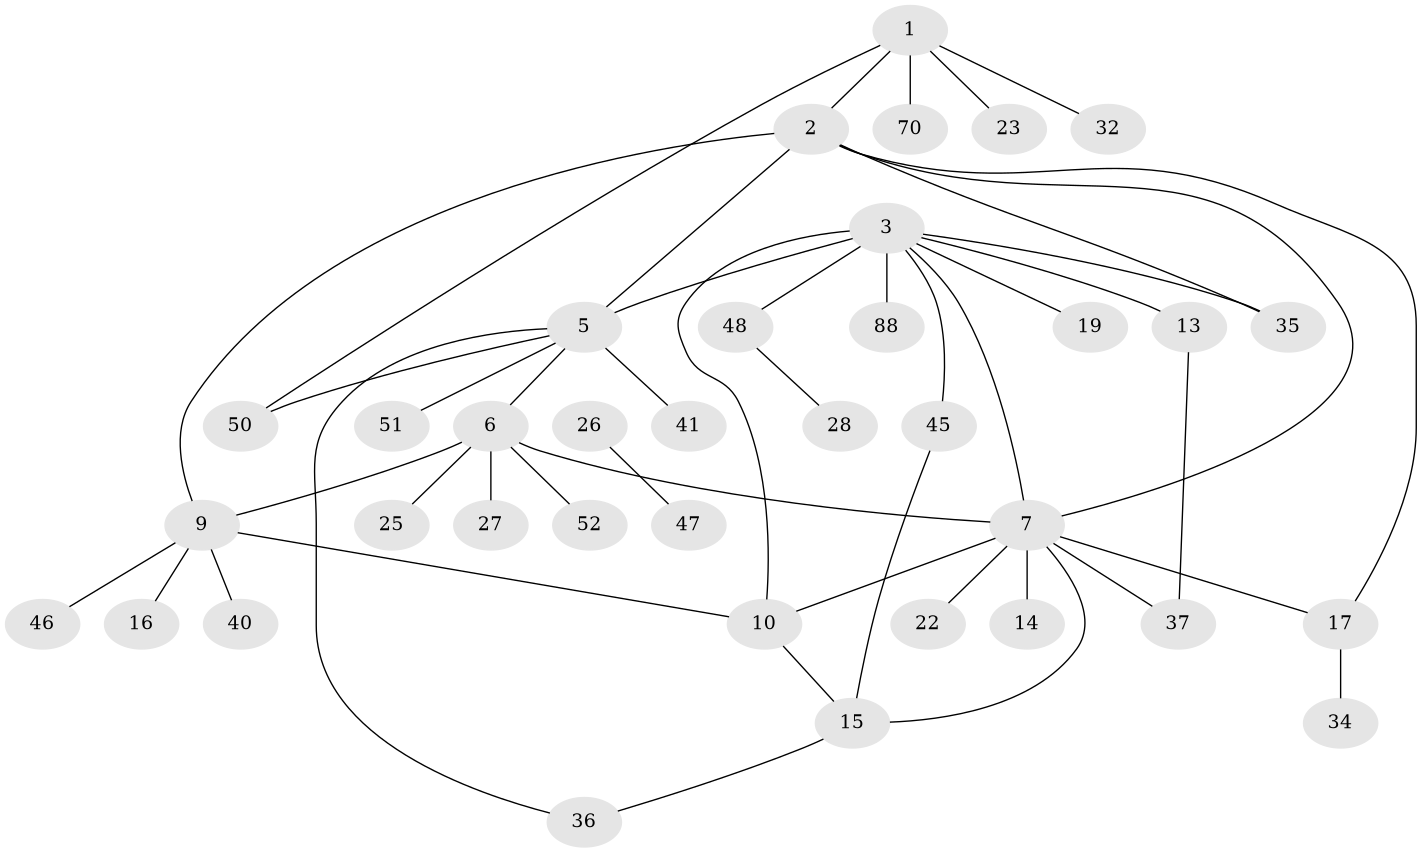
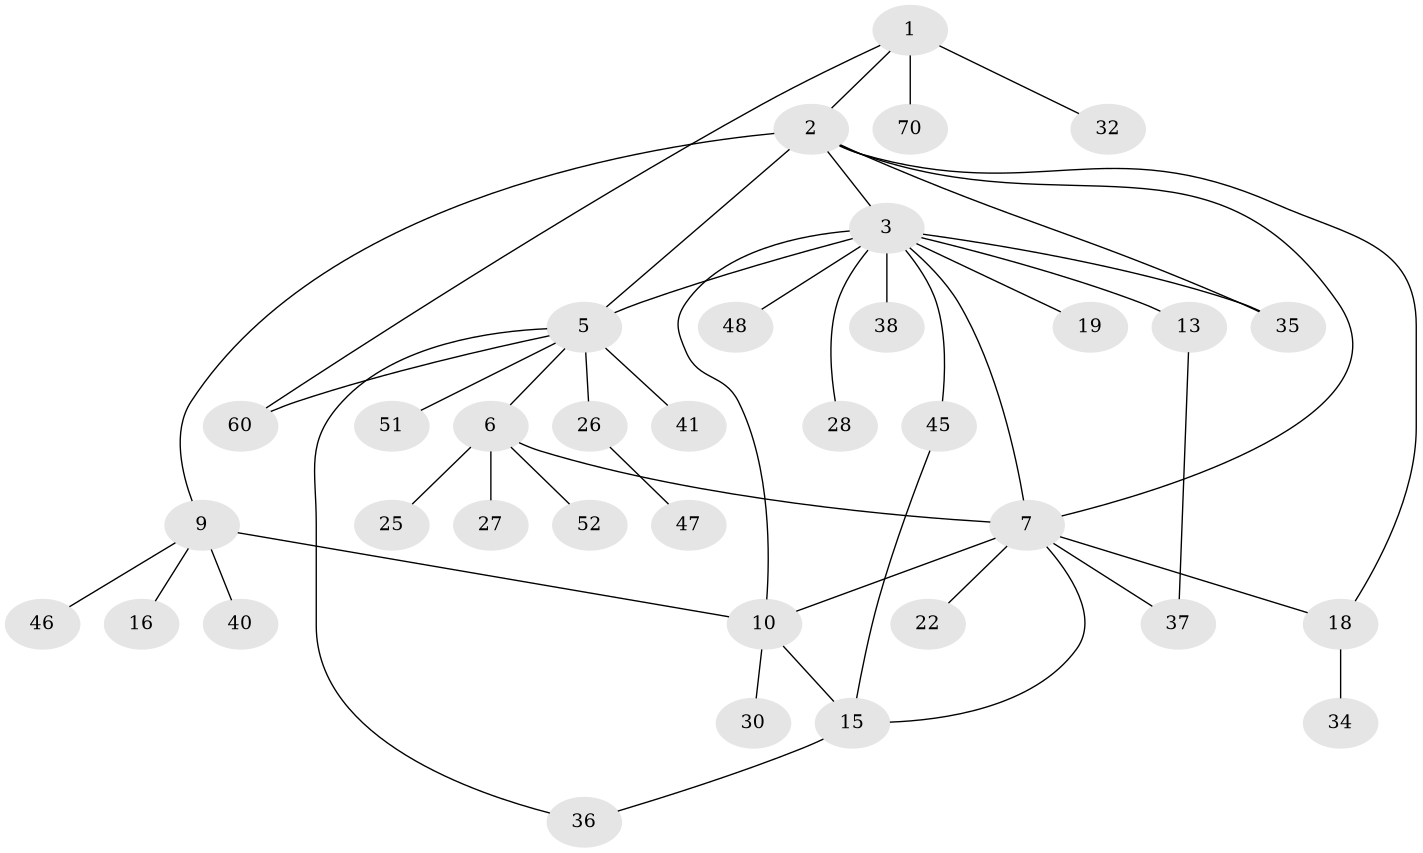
node "23": removed
edge "2" -- "3": added
node "88": label "88" -> "38"
edge "5" -- "26": added
edge "48" -- "28": now "3" -- "28"
node "50": label "50" -> "60"
edge "6" -- "9": removed
node "14": removed
node "17": label "17" -> "18"
node "30": added
